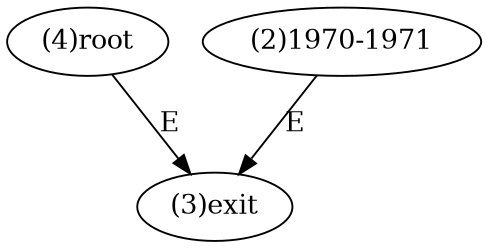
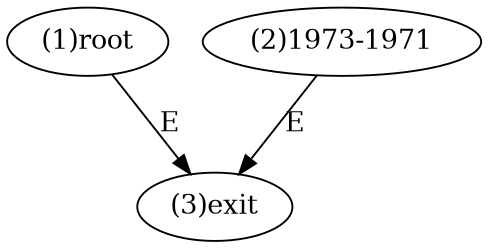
node "(4)root": label "(4)root" -> "(1)root"
node "(2)1970-1971": label "(2)1970-1971" -> "(2)1973-1971"
